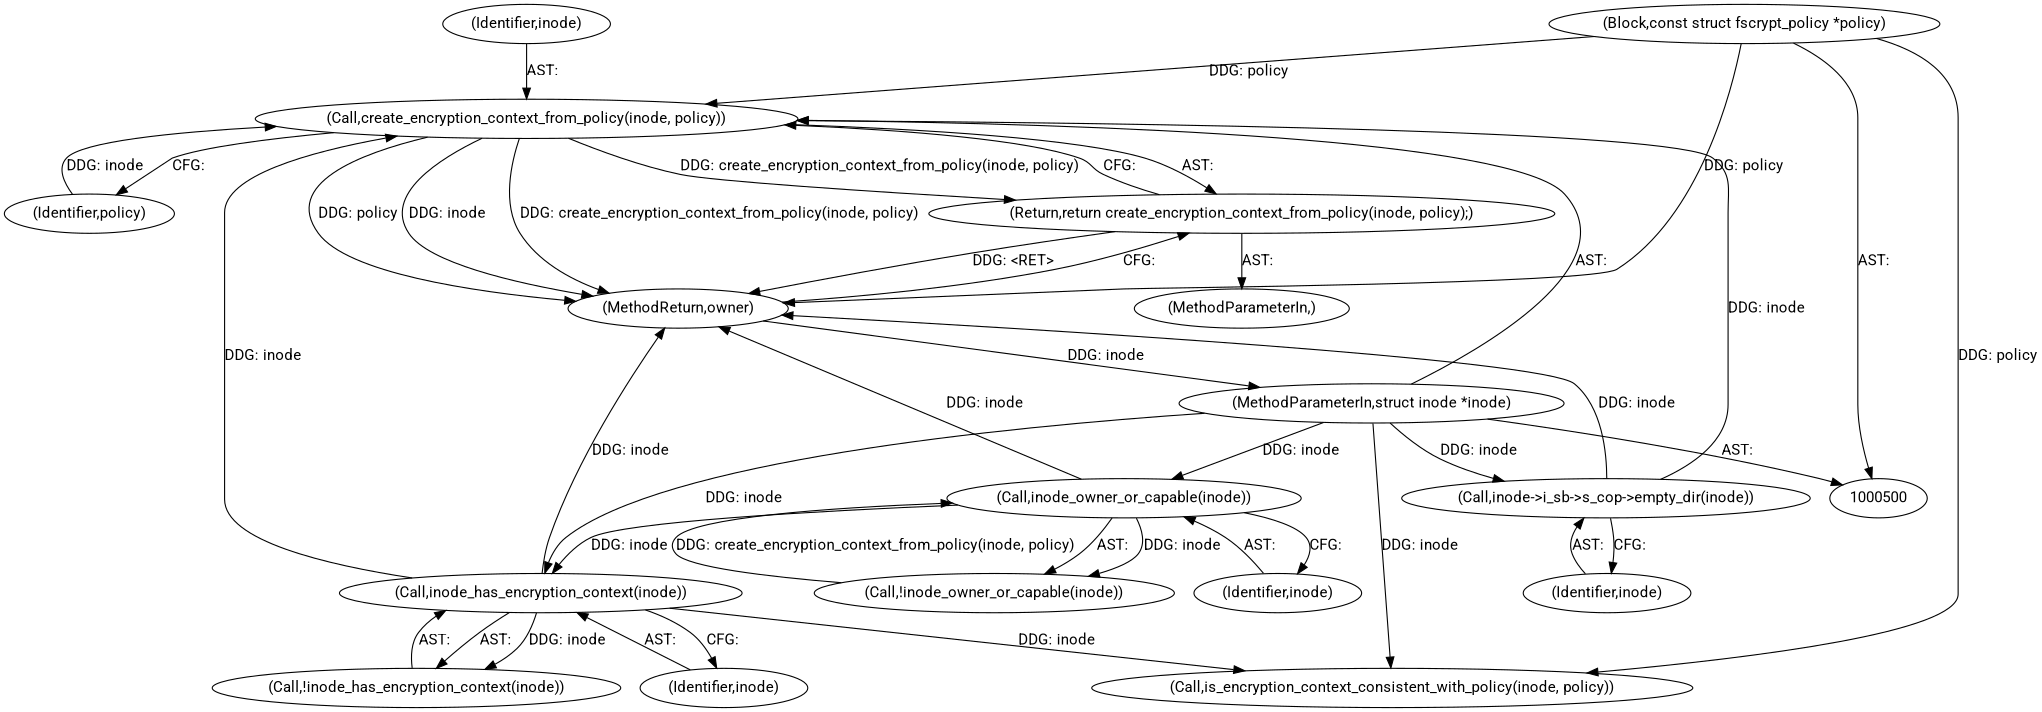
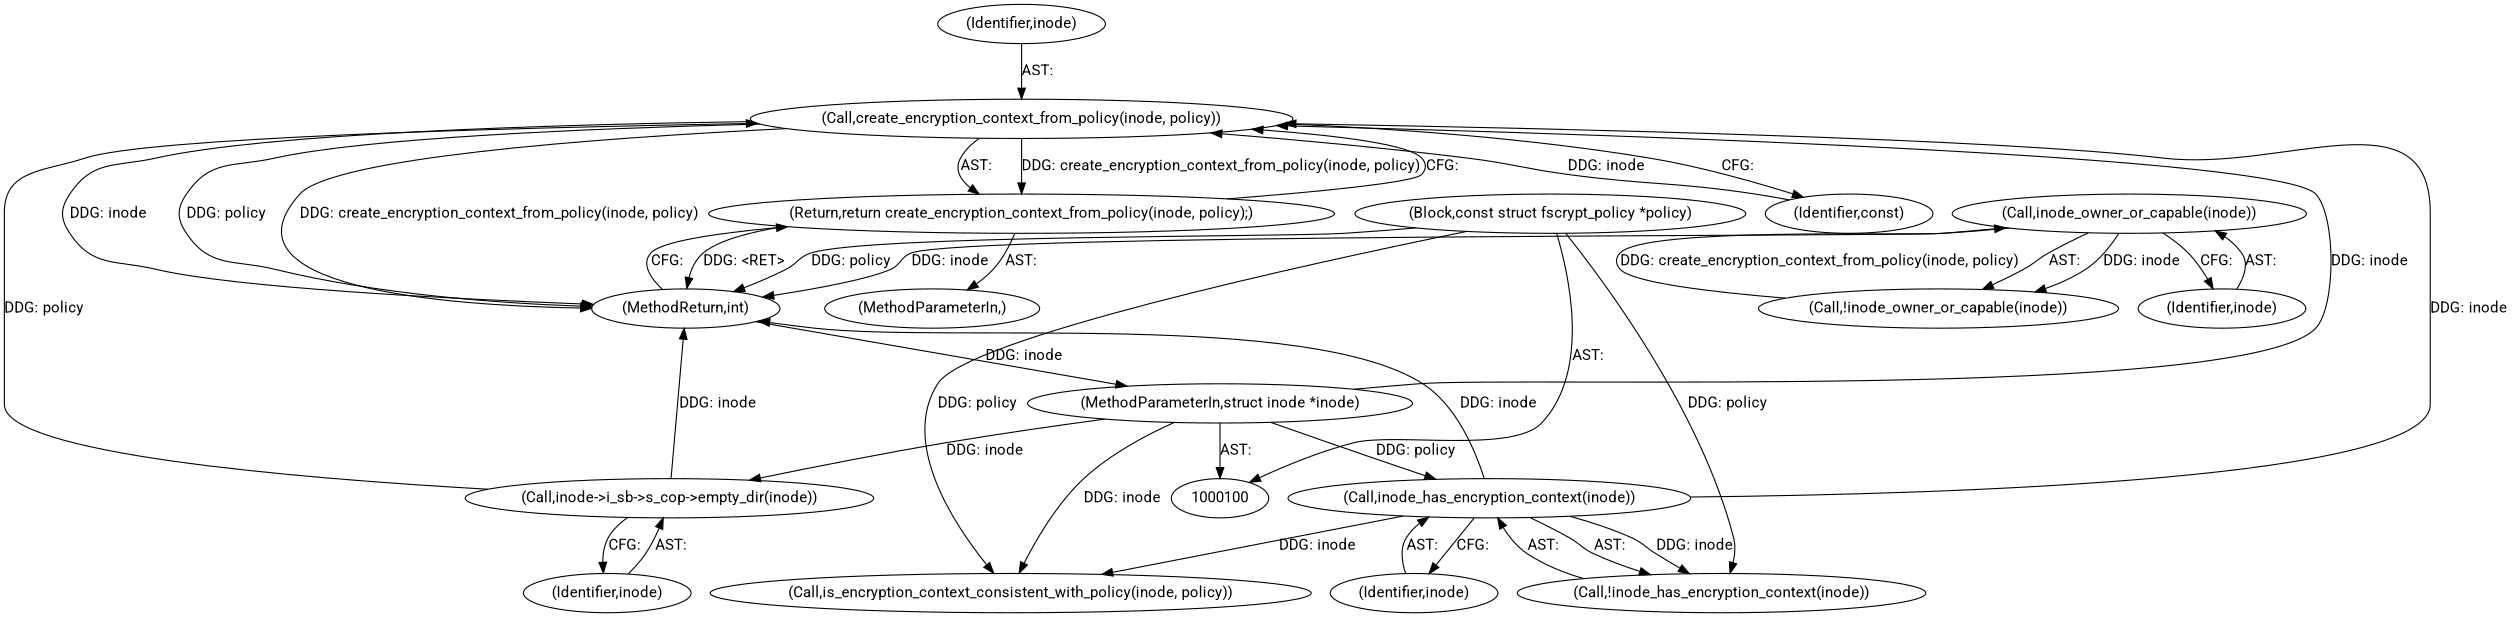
edge "(Block,const struct fscrypt_policy *policy)" -> "(Call,create_encryption_context_from_policy(inode, policy))": now "(Block,const struct fscrypt_policy *policy)" -> "(Call,!inode_has_encryption_context(inode))"
node "(Identifier,policy)": label "(Identifier,policy)" -> "(Identifier,const)"
edge "(MethodParameterIn,struct inode *inode)" -> "(Call,create_encryption_context_from_policy(inode, policy))": label "AST: " -> "DDG: inode"
node "(MethodReturn,owner)": label "(MethodReturn,owner)" -> "(MethodReturn,int)"
edge "(Call,inode->i_sb->s_cop->empty_dir(inode))" -> "(Call,create_encryption_context_from_policy(inode, policy))": label "DDG: inode" -> "DDG: policy"
edge "(MethodParameterIn,struct inode *inode)" -> "(Call,inode_owner_or_capable(inode))": removed, label "DDG: inode"
edge "(MethodParameterIn,struct inode *inode)" -> "(Call,inode_has_encryption_context(inode))": label "DDG: inode" -> "DDG: policy"
node "1000500": label "1000500" -> "1000100"
edge "(Call,inode_owner_or_capable(inode))" -> "(Call,inode_has_encryption_context(inode))": removed, label "DDG: inode"
